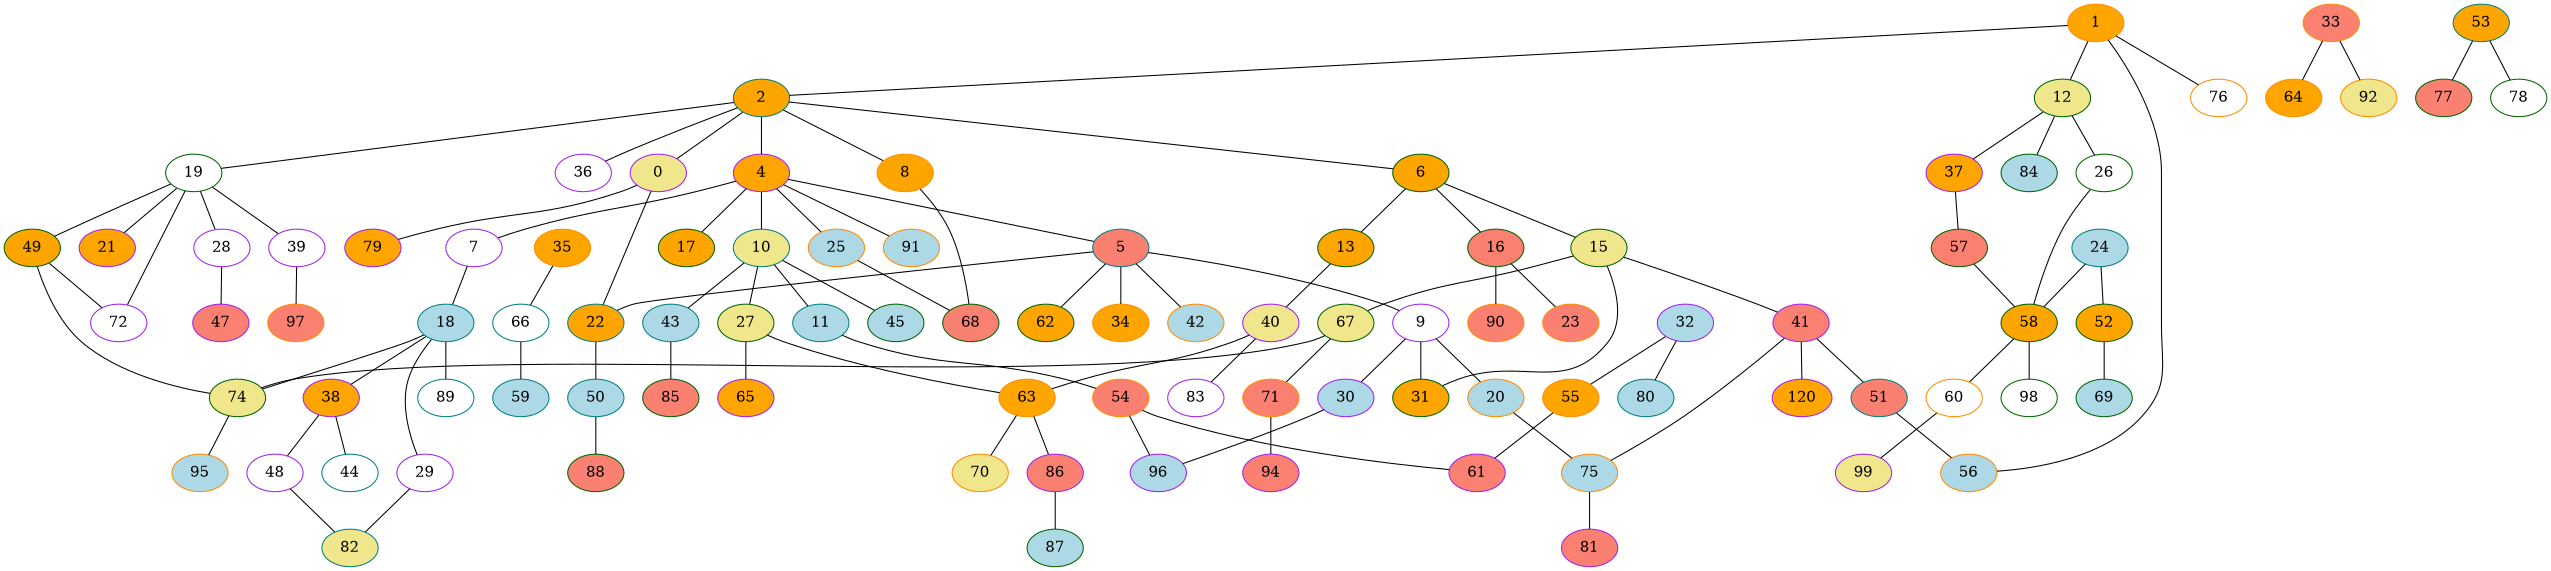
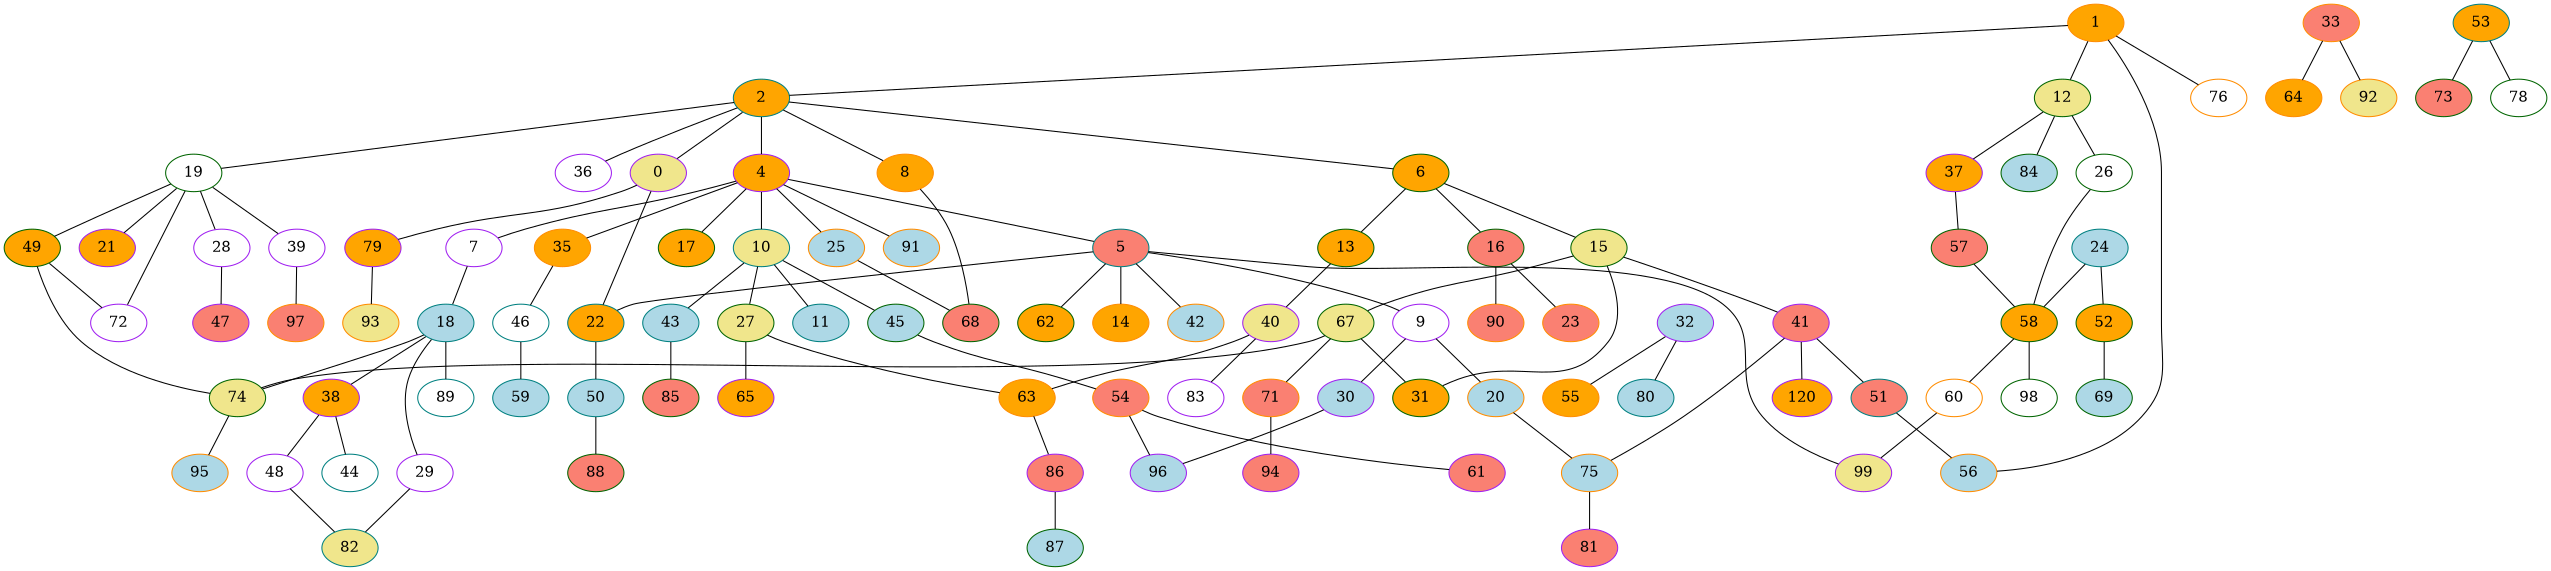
node "77": label "77" -> "73"
edge "4" -- "35": added
edge "5" -- "99": added
node "93": added
node "66": label "66" -> "46"
node "34": label "34" -> "14"
edge "11" -- "54": now "45" -- "54"
edge "9" -- "31": now "67" -- "31"
edge "55" -- "61": removed
node "70": removed
